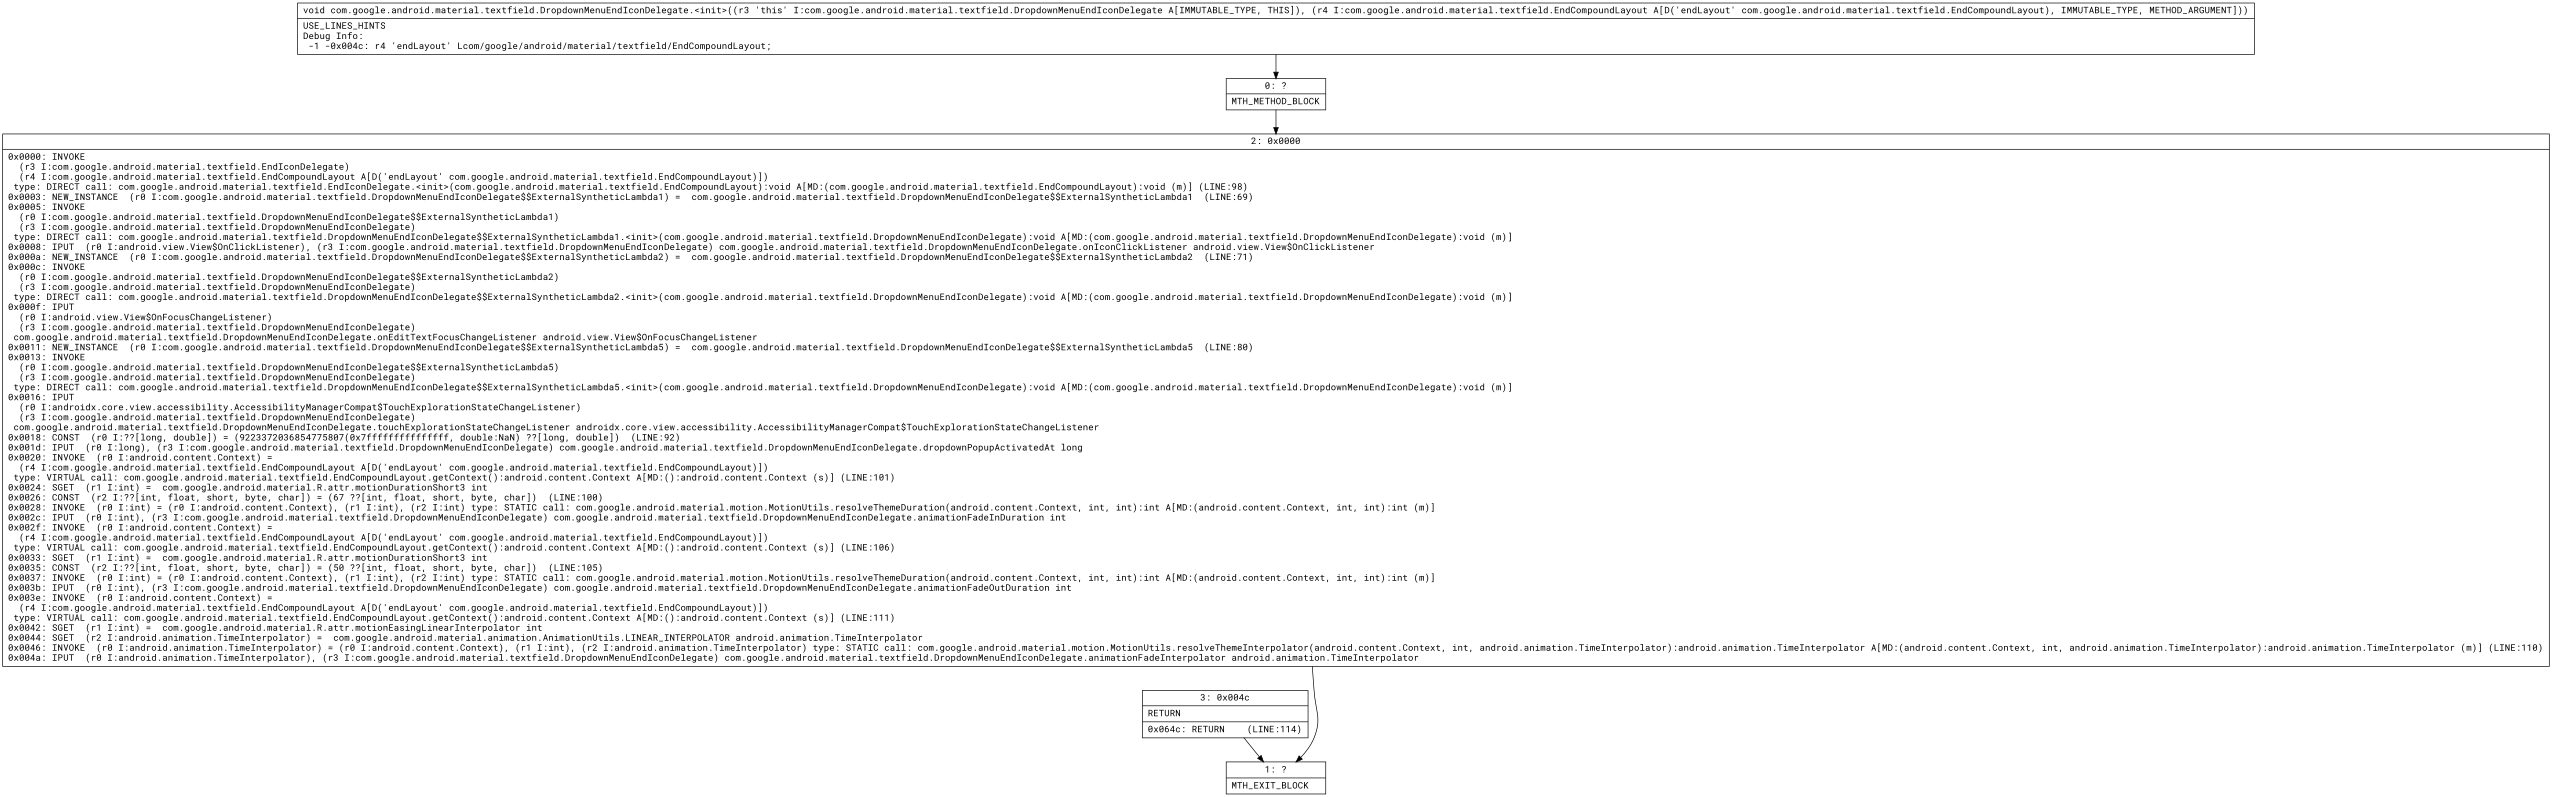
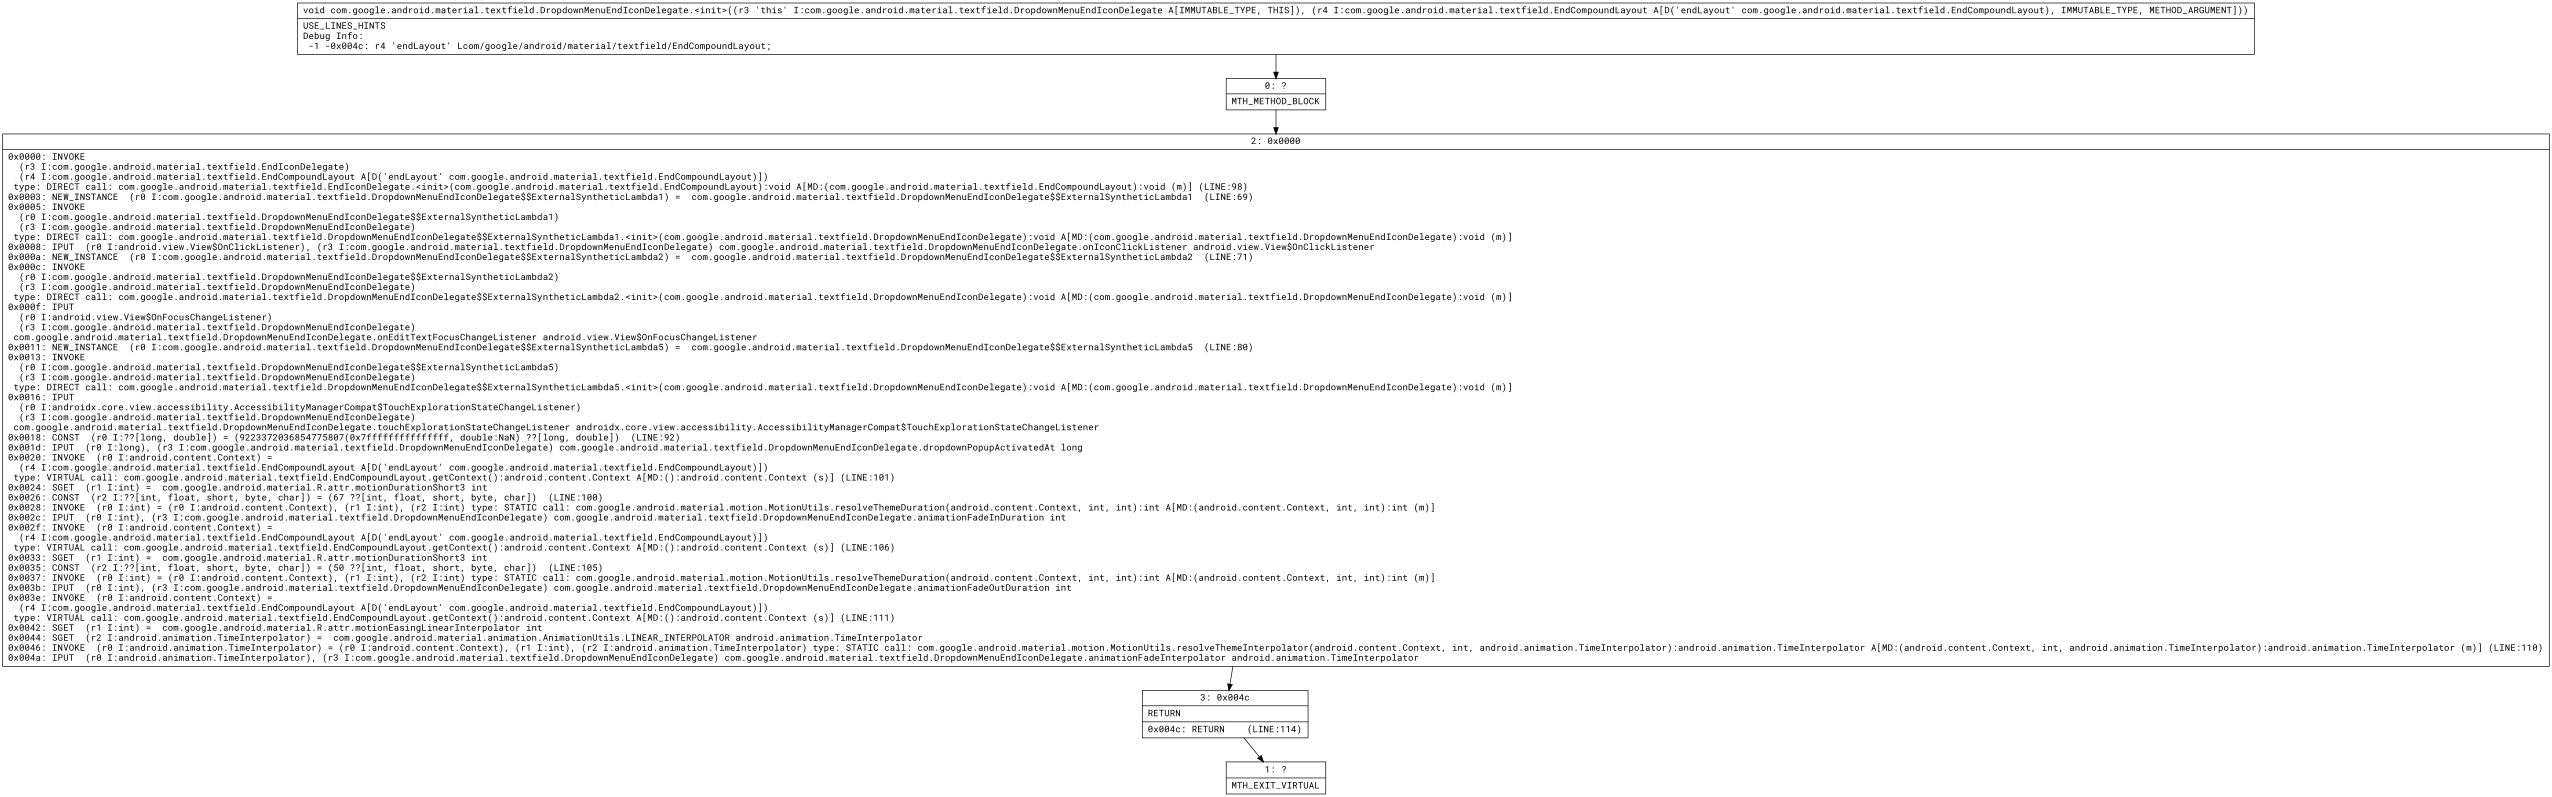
edge "2: 0x0000" -> "1: ?": now "2: 0x0000" -> "3: 0x004c"
node "3: 0x004c": text "0x064c: RETURN    (LINE:114)" -> "0x004c: RETURN    (LINE:114)"
node "1: ?": text "MTH_EXIT_BLOCK" -> "MTH_EXIT_VIRTUAL"
